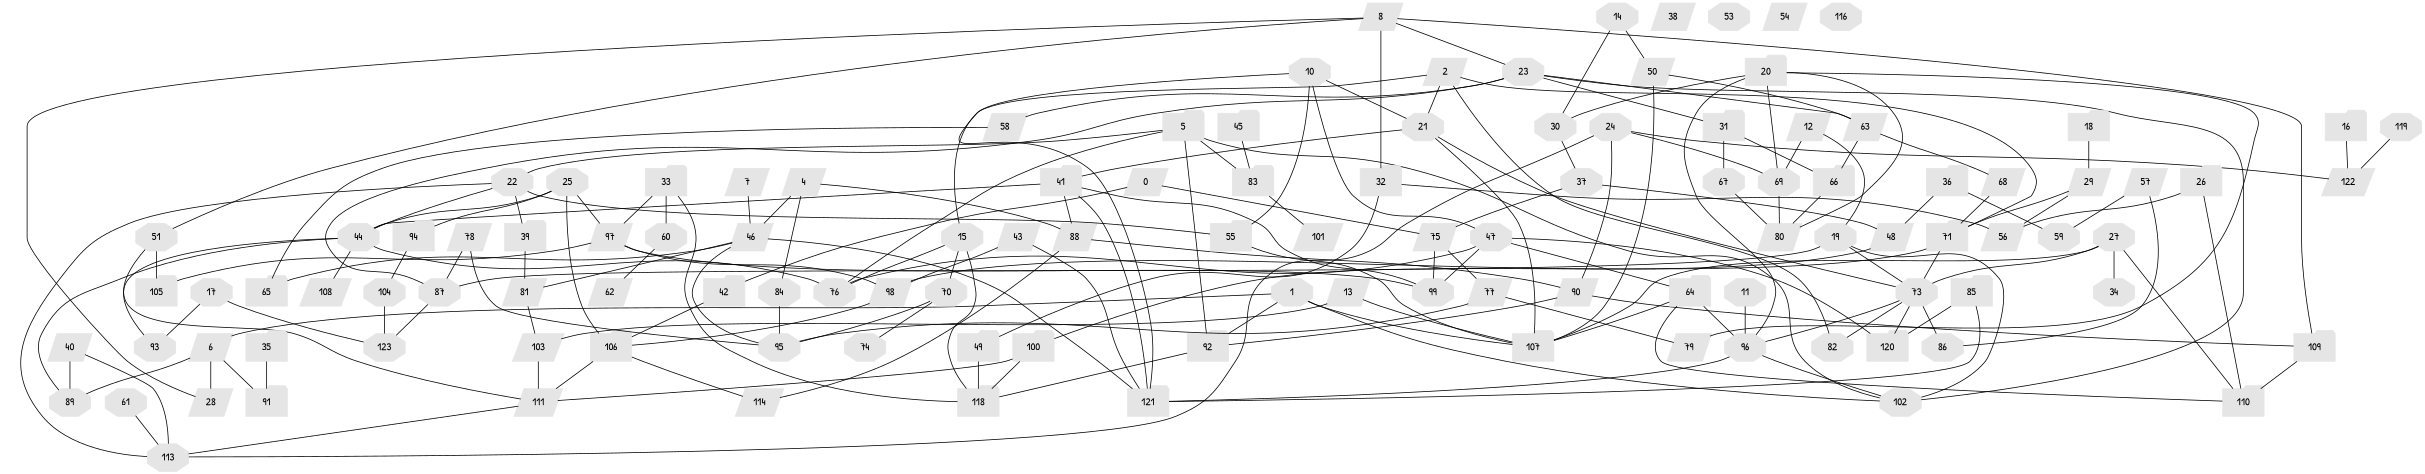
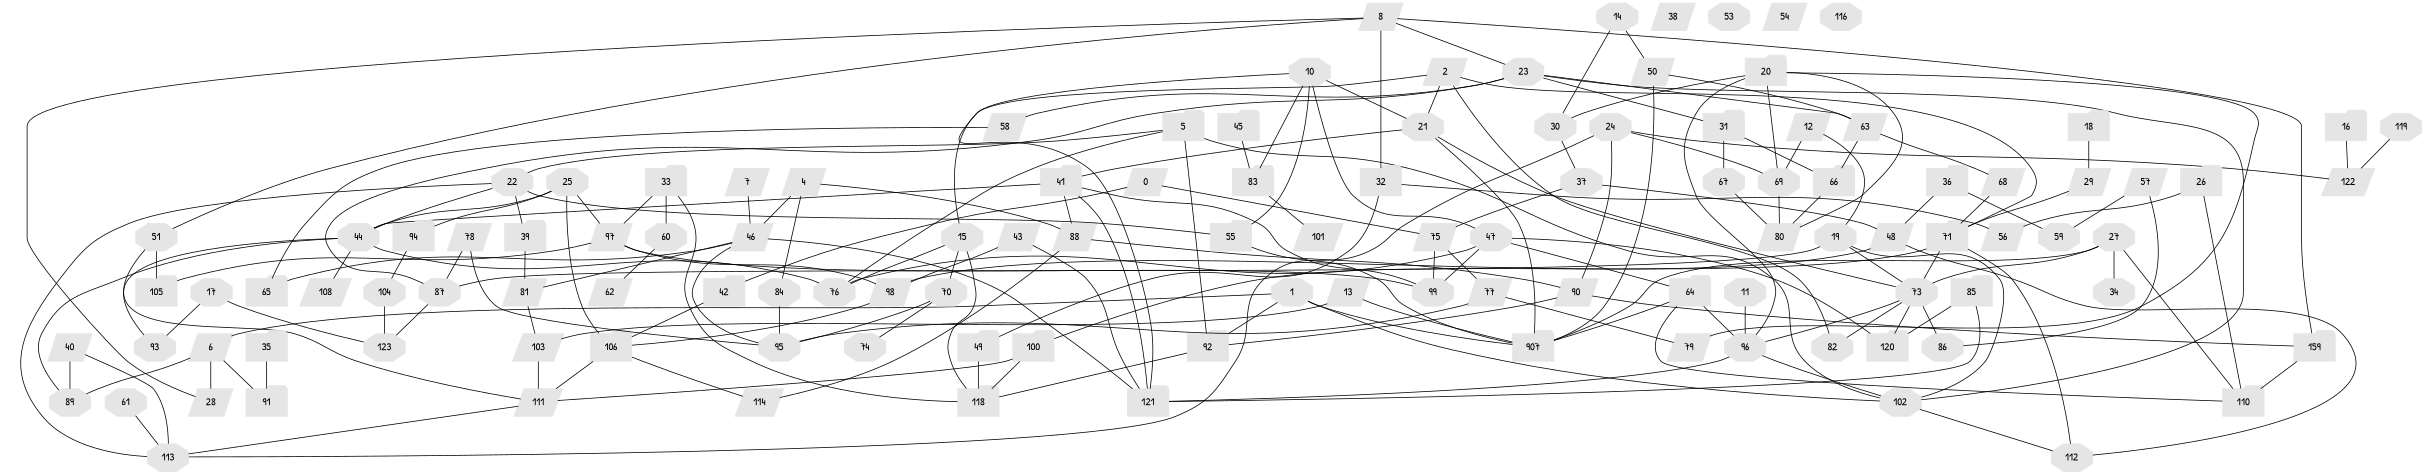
edge "5" -- "83": now "10" -- "83"
edge "29" -- "56": removed
node "107": label "107" -> "907"
node "109": label "109" -> "159"
node "112": added
